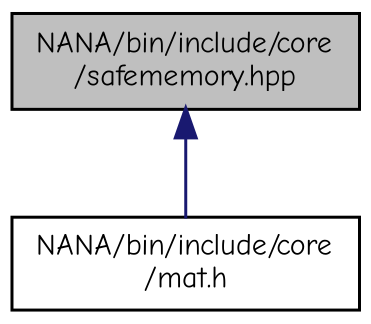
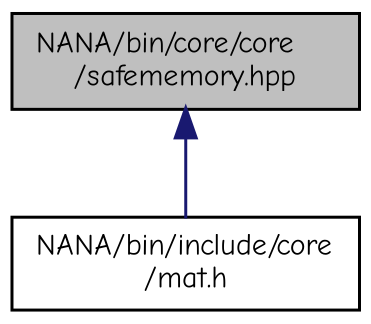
node "NANA/bin/include/core /safememory.hpp": label "NANA/bin/include/core /safememory.hpp" -> "NANA/bin/core/core /safememory.hpp"
